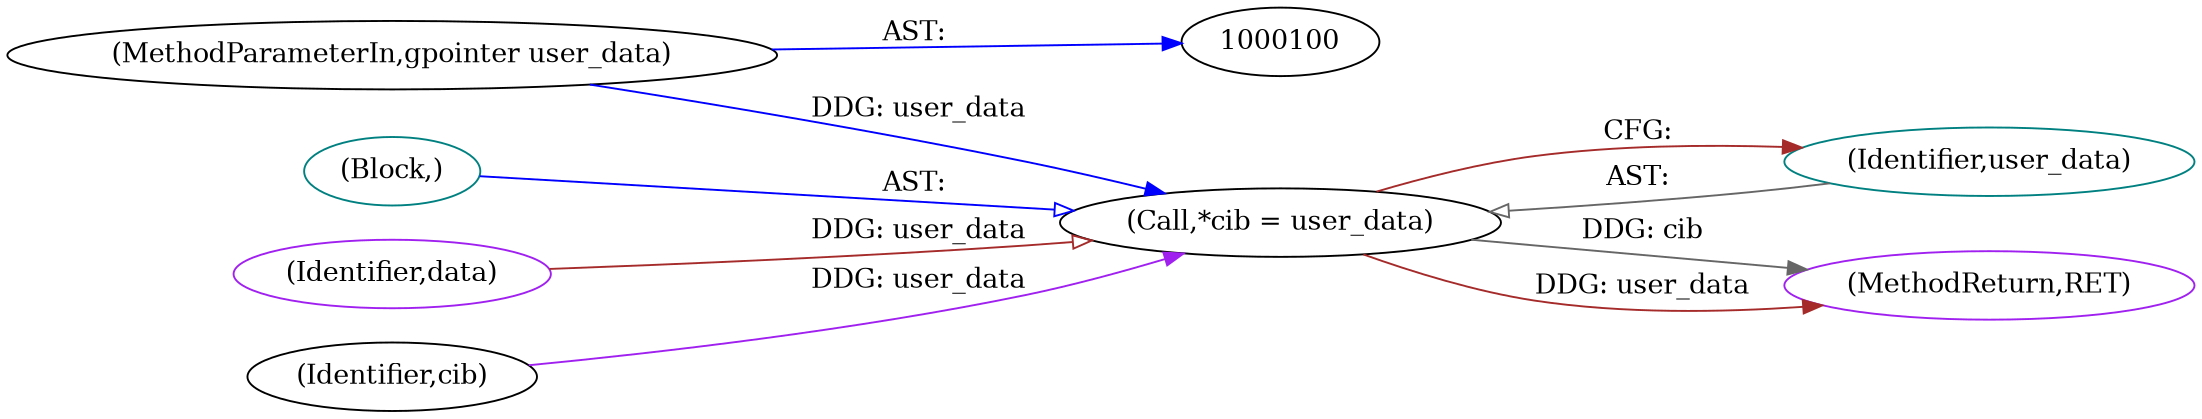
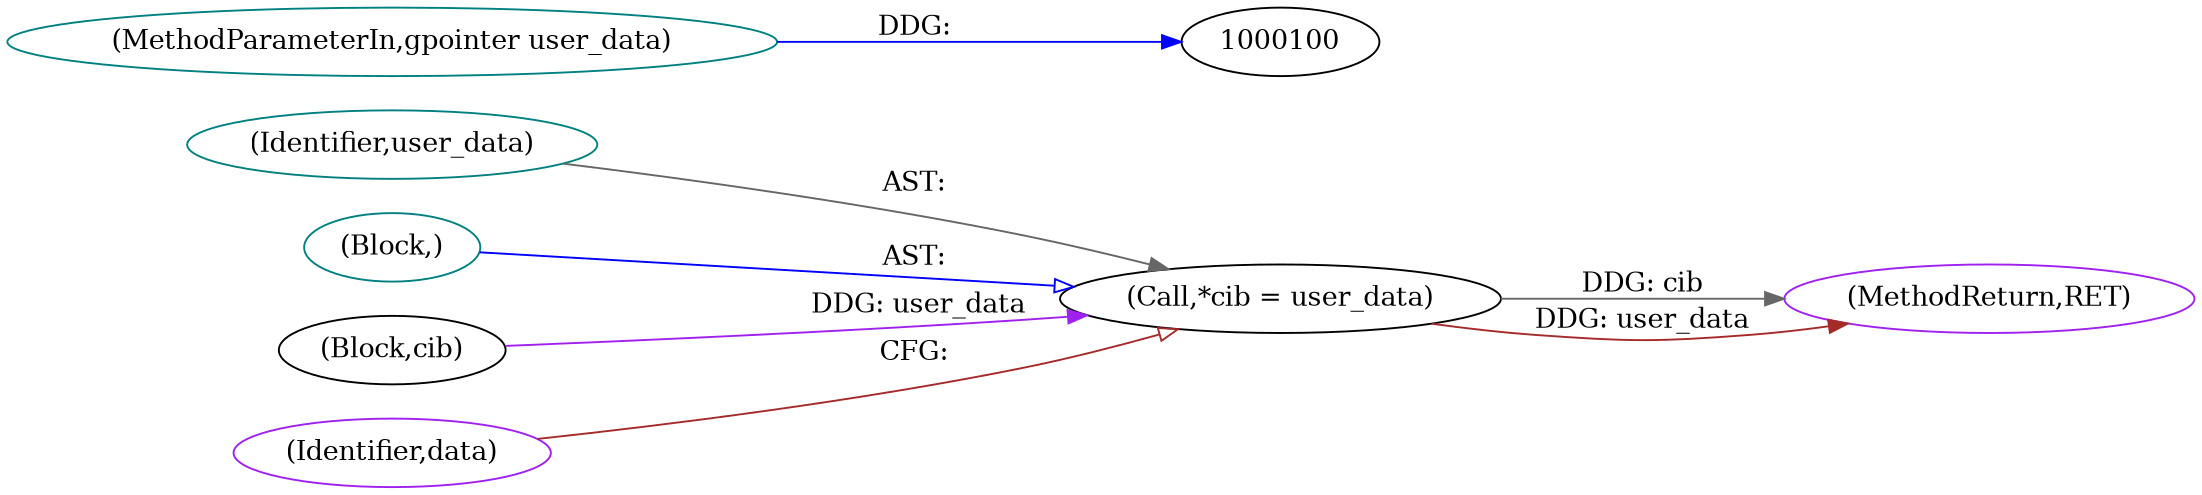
edge "(MethodParameterIn,gpointer user_data)" -> "1000100": label "AST: " -> "DDG: "
node "(MethodParameterIn,gpointer user_data)": color black -> teal
edge "(MethodParameterIn,gpointer user_data)" -> "(Call,*cib = user_data)": removed, label "DDG: user_data"
edge "(Call,*cib = user_data)" -> "(Identifier,user_data)": removed, label "CFG:"
edge "(Identifier,user_data)" -> "(Call,*cib = user_data)": arrowhead onormal -> normal
edge "(Identifier,data)" -> "(Call,*cib = user_data)": label "DDG: user_data" -> "CFG: "
node "(Identifier,cib)": label "(Identifier,cib)" -> "(Block,cib)"
